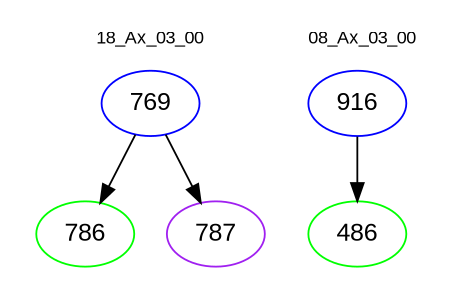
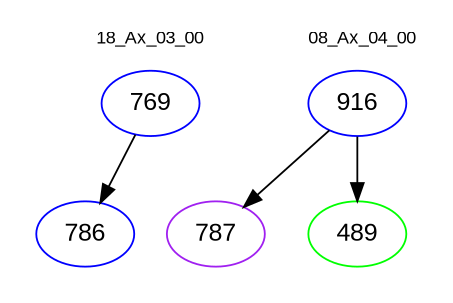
cluster "08_Ax_03_00": label "08_Ax_03_00" -> "08_Ax_04_00"
edge "769" -> "787": now "916" -> "787"
node "786": color green -> blue
node "486": label "486" -> "489"
